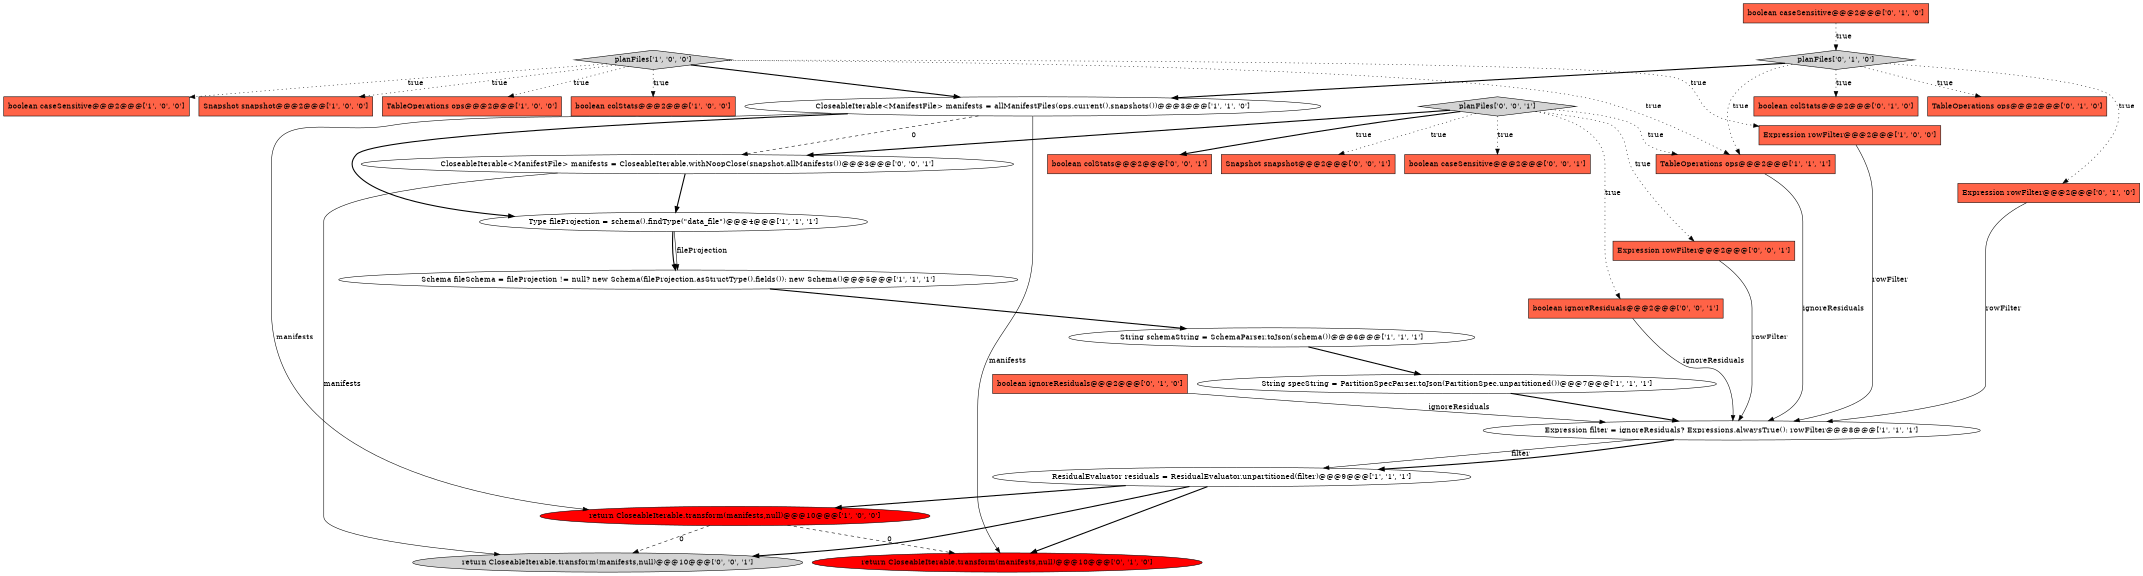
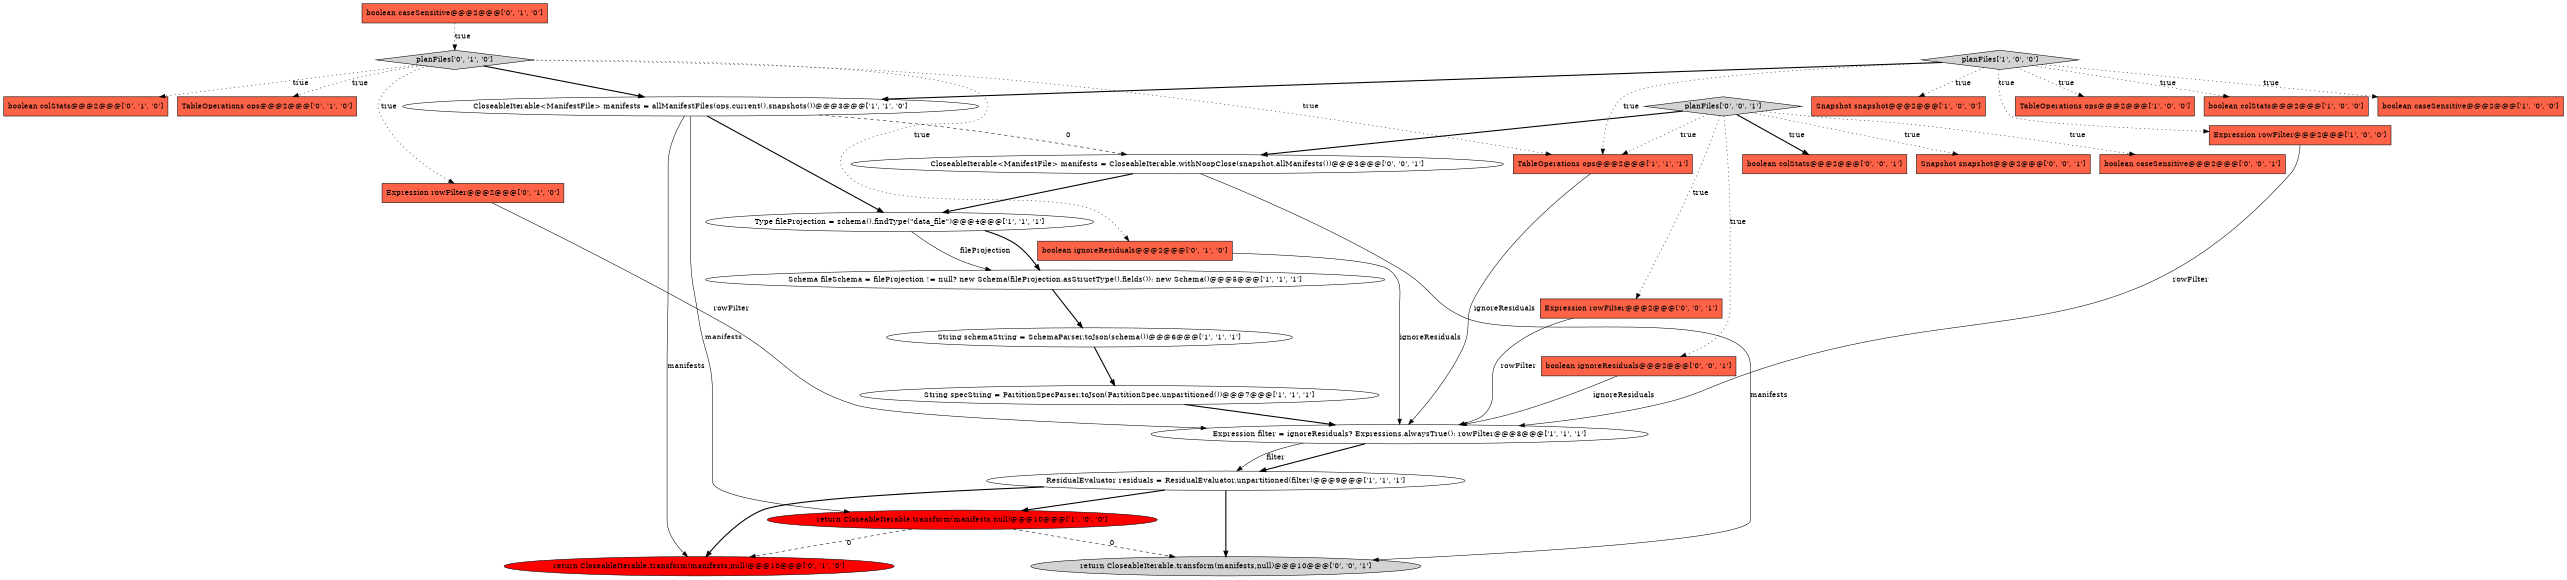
edge "planFiles['0', '1', '0']" -> "boolean ignoreResiduals@@@2@@@['0', '1', '0']": added, label "true"
